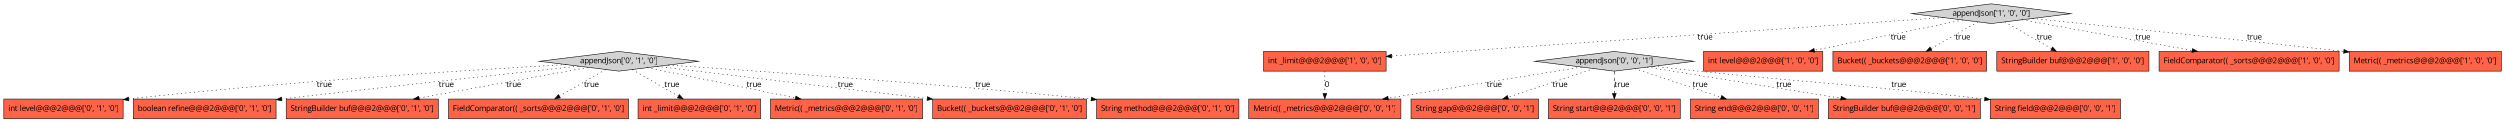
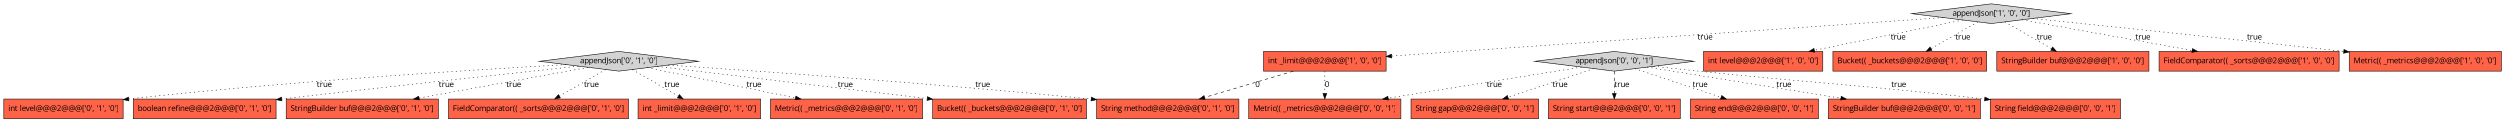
edge "int _limit@@@2@@@['1', '0', '0']" -> "String method@@@2@@@['0', '1', '0']": added, label "0"
